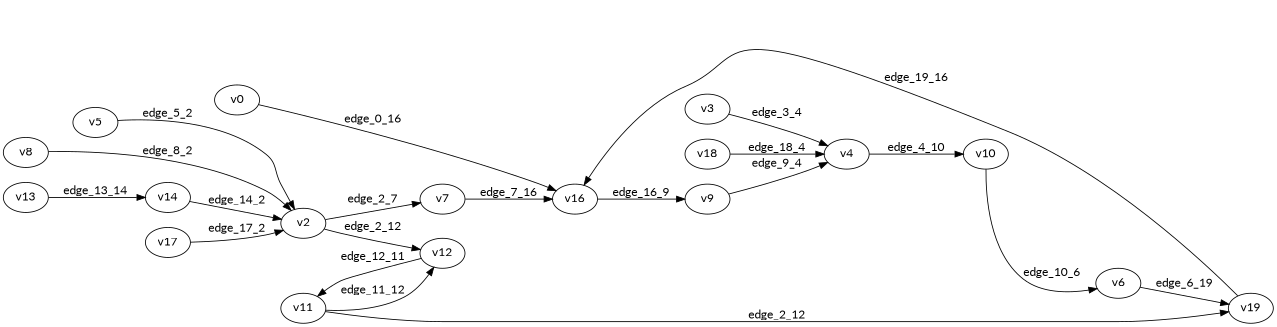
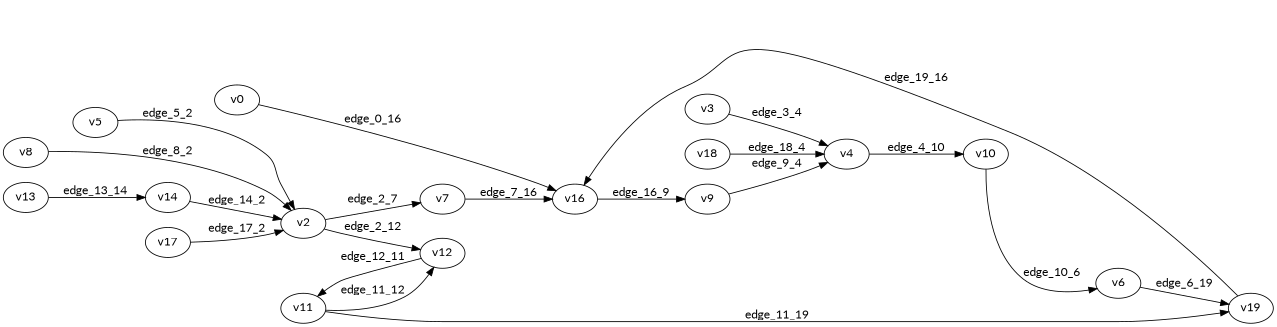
edge "v11" -> "v19": label "edge_2_12" -> "edge_11_19"
